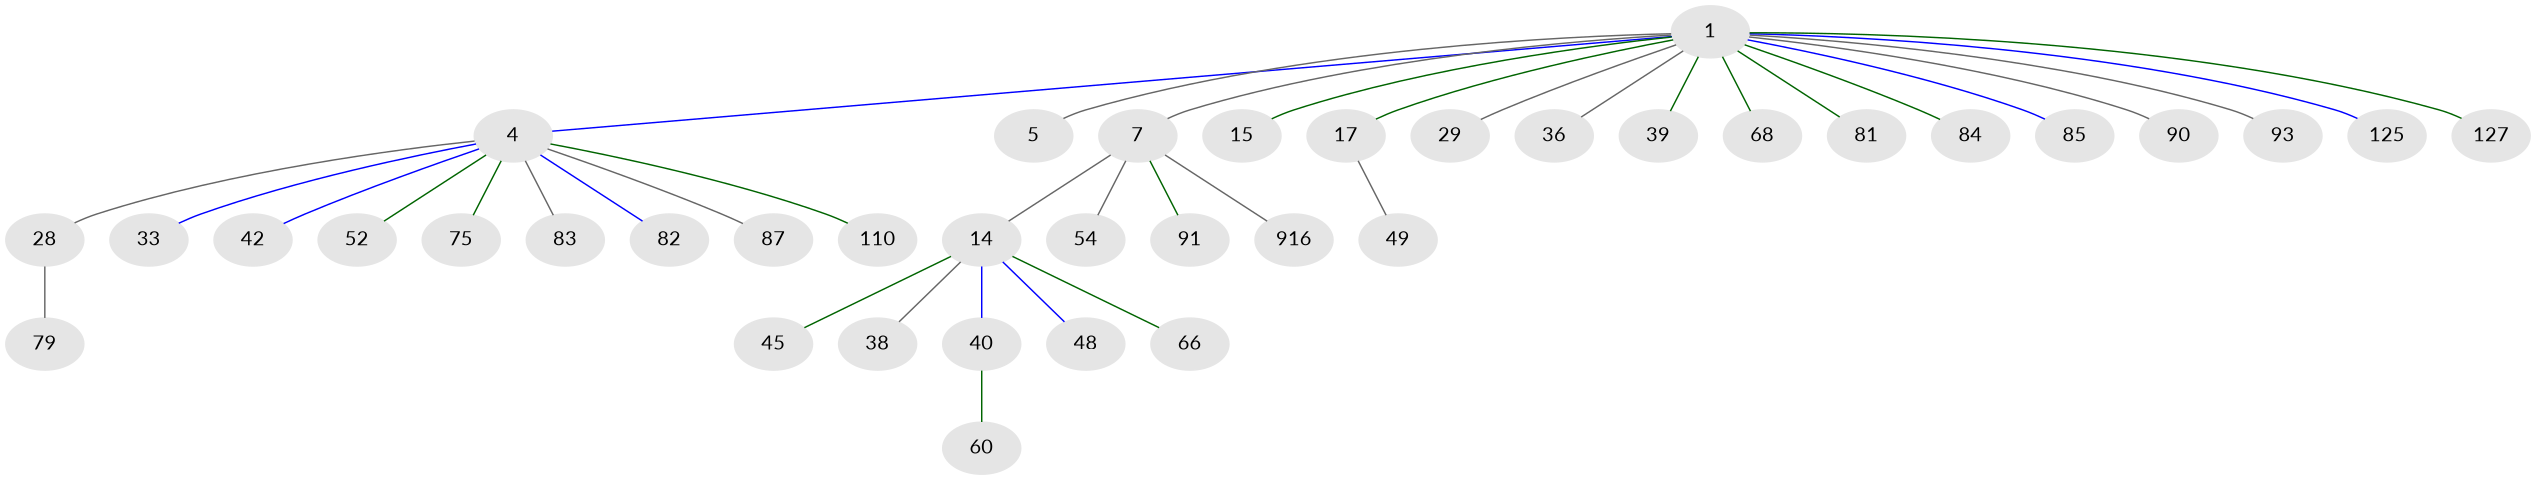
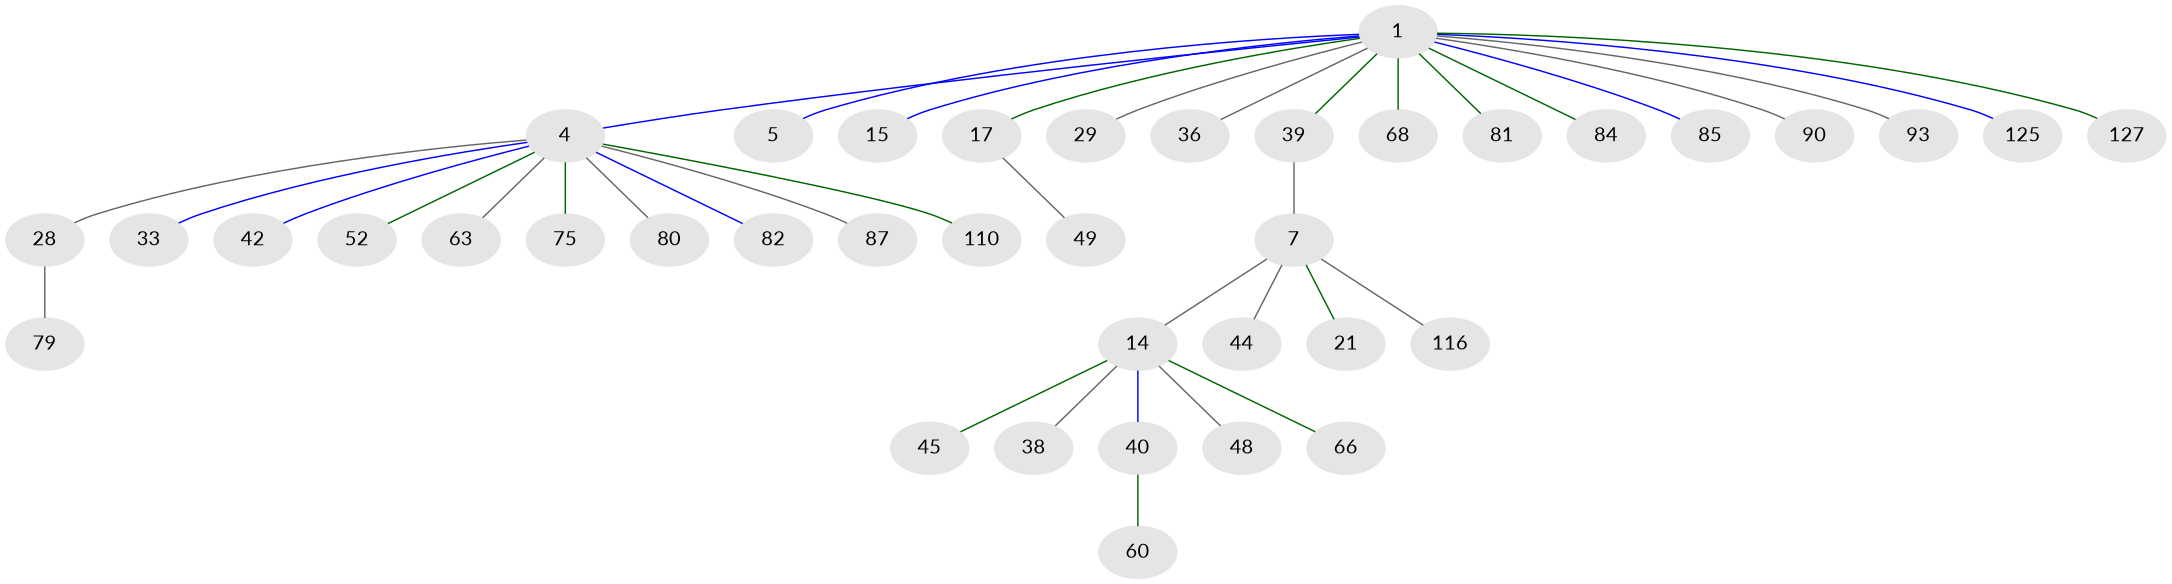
edge "1" -- "5": color gray40 -> blue
edge "1" -- "15": color darkgreen -> blue
edge "1" -- "7": now "39" -- "7"
node "63": added
node "83": label "83" -> "80"
node "54": label "54" -> "44"
node "91": label "91" -> "21"
node "916": label "916" -> "116"
edge "14" -- "48": color blue -> gray40
